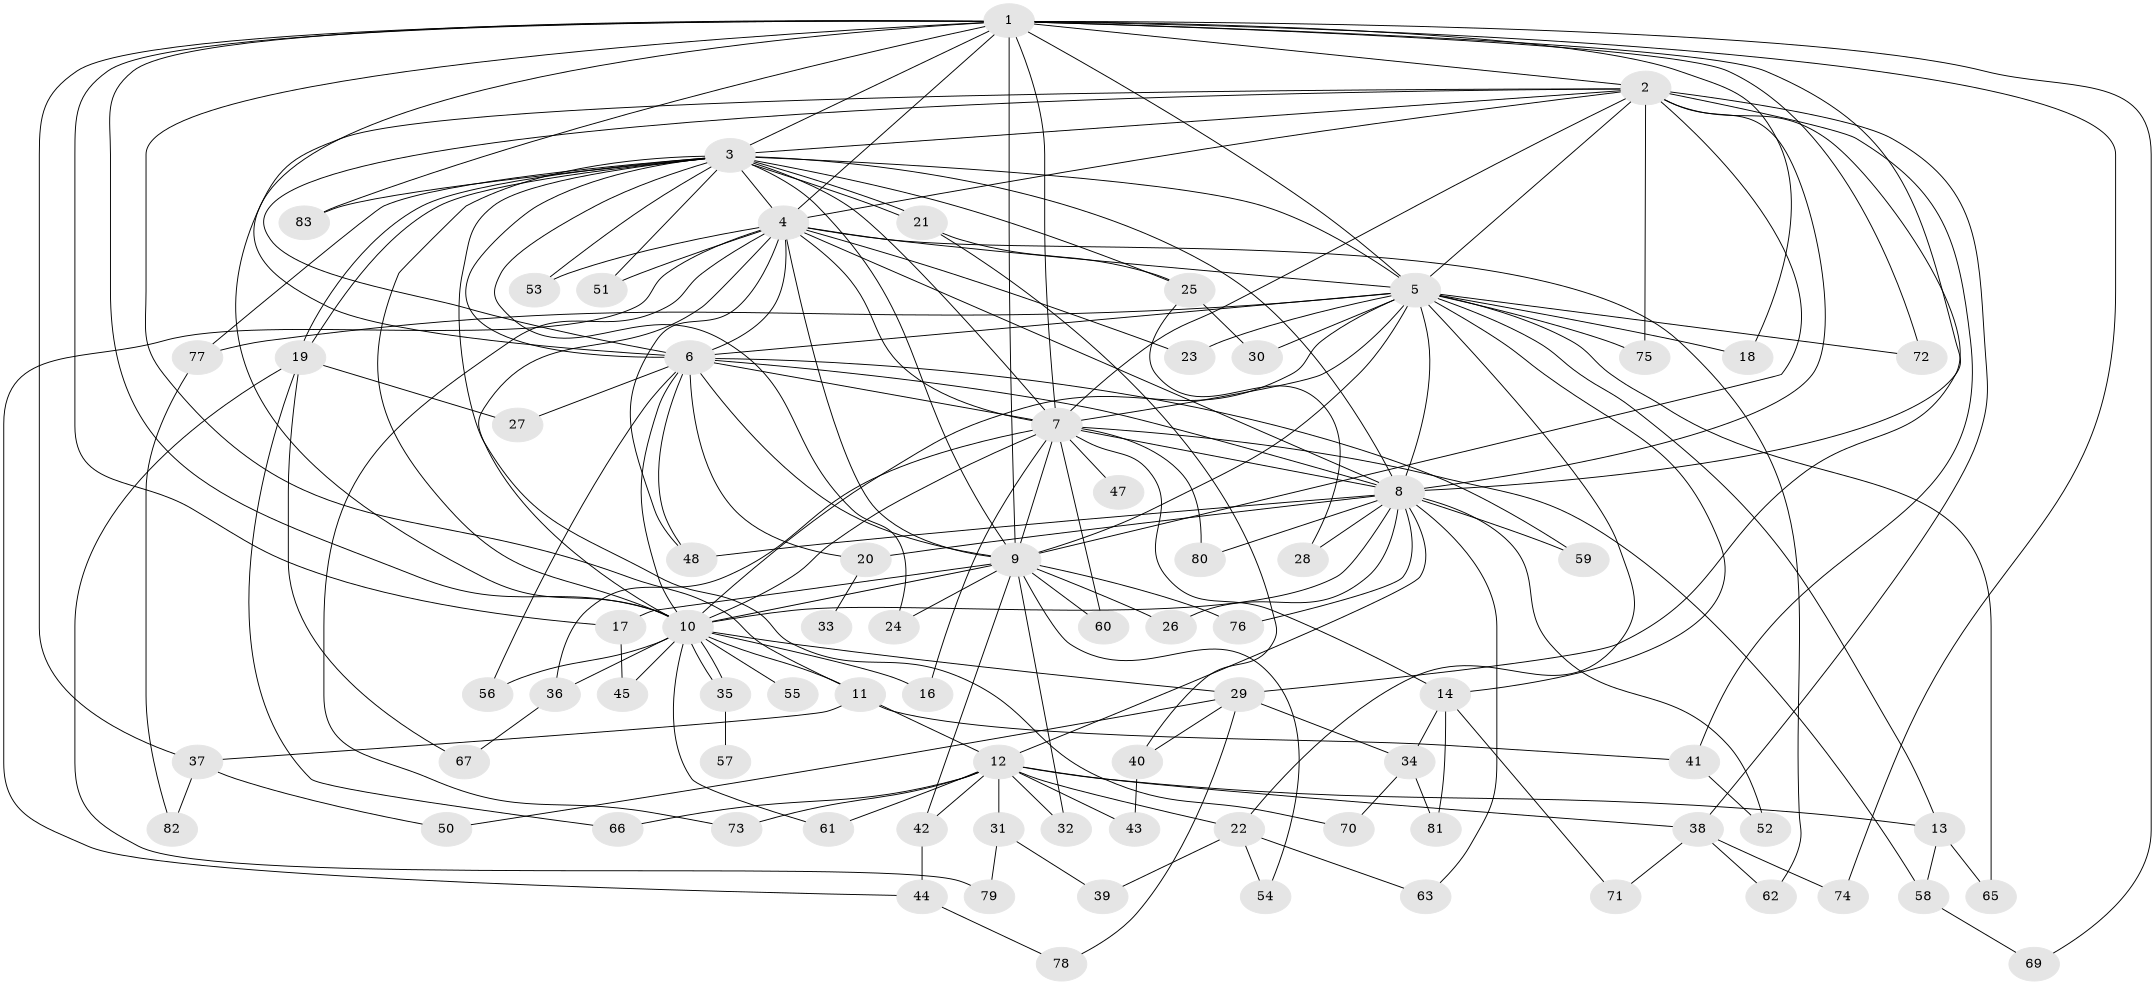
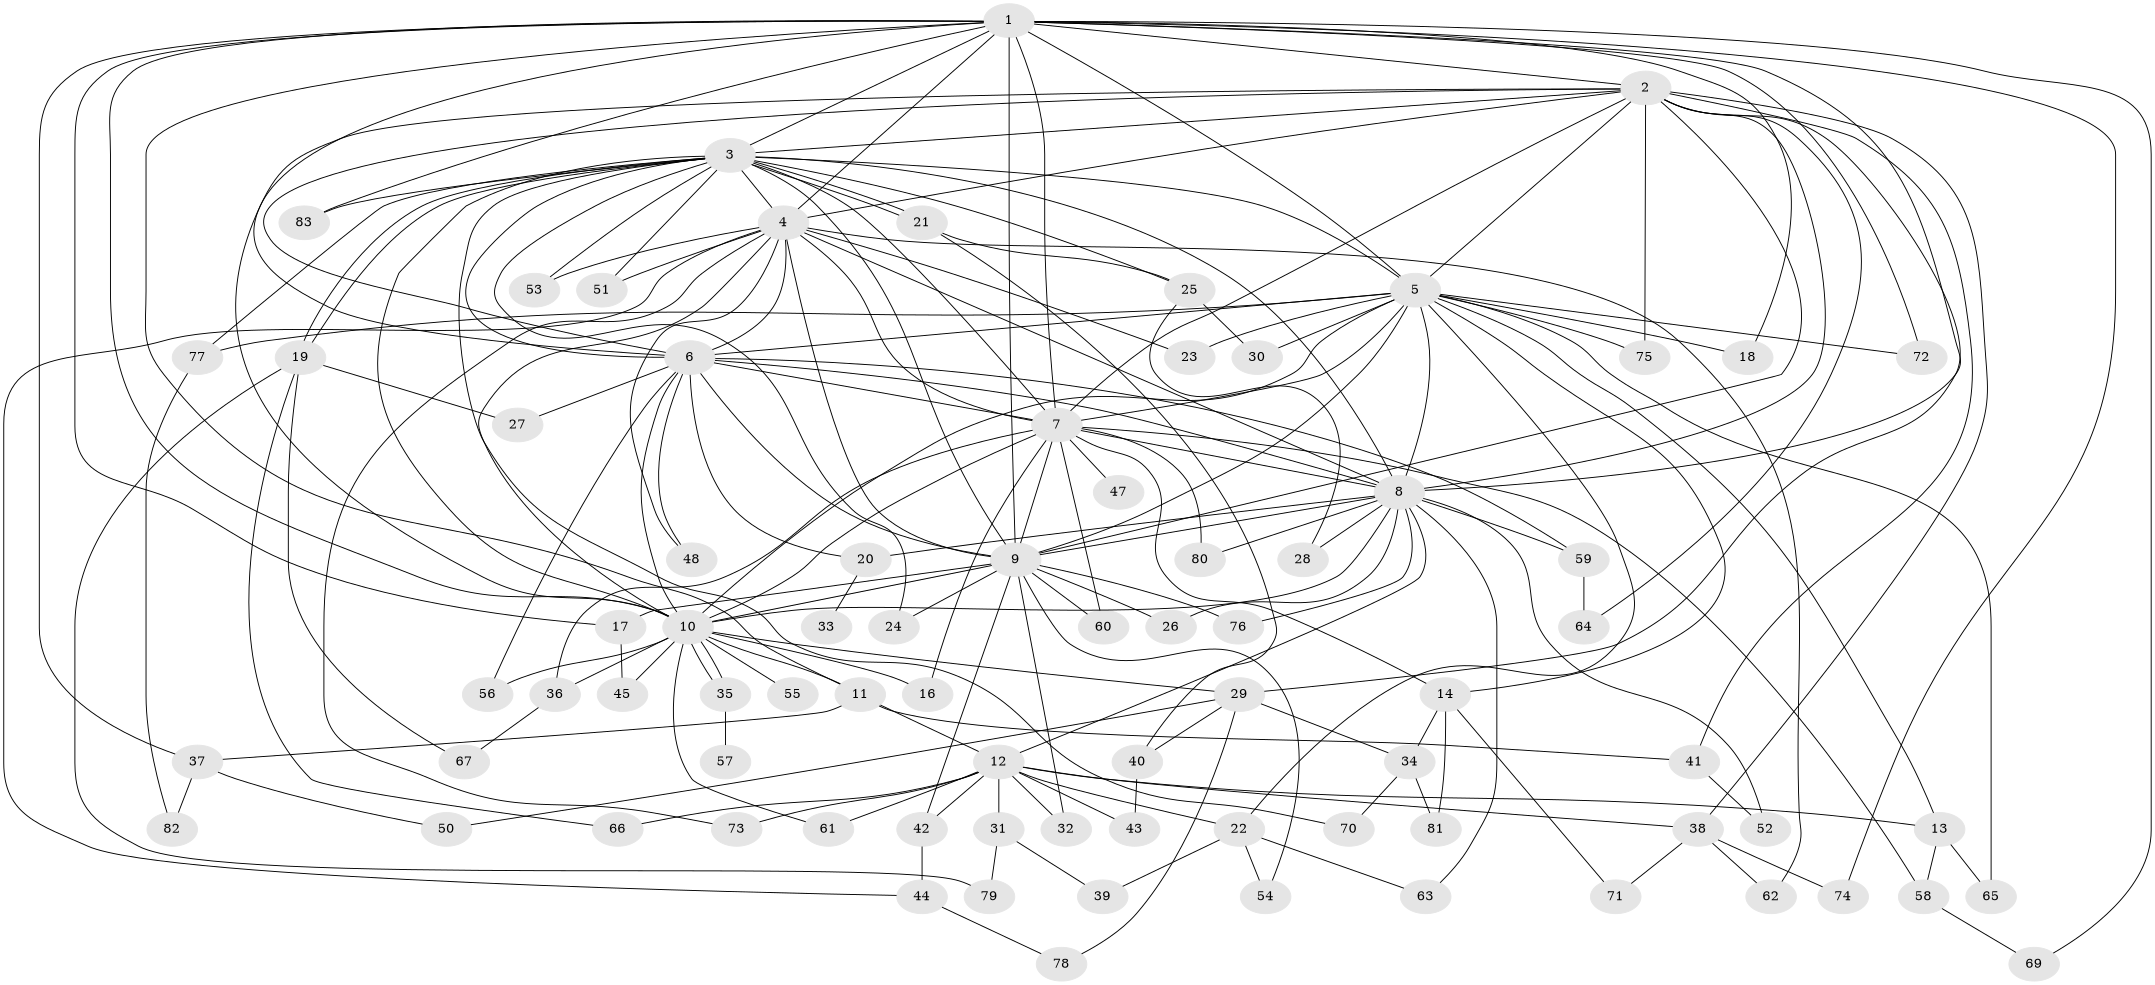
edge "4" -- "5": removed
edge "8" -- "48": now "8" -- "9"
node "64": added
